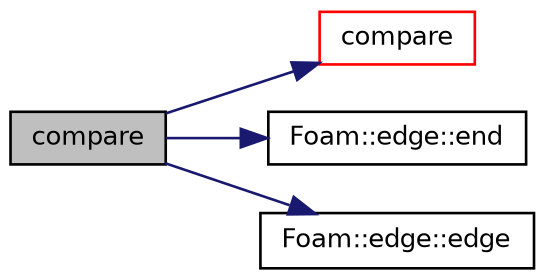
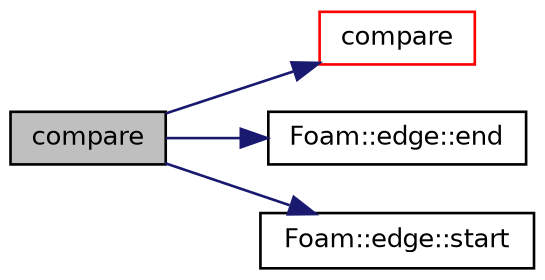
node "Foam::edge::edge": label "Foam::edge::edge" -> "Foam::edge::start"
